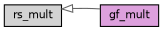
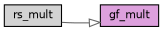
edge "gf_mult" -> "rs_mult": reversed
